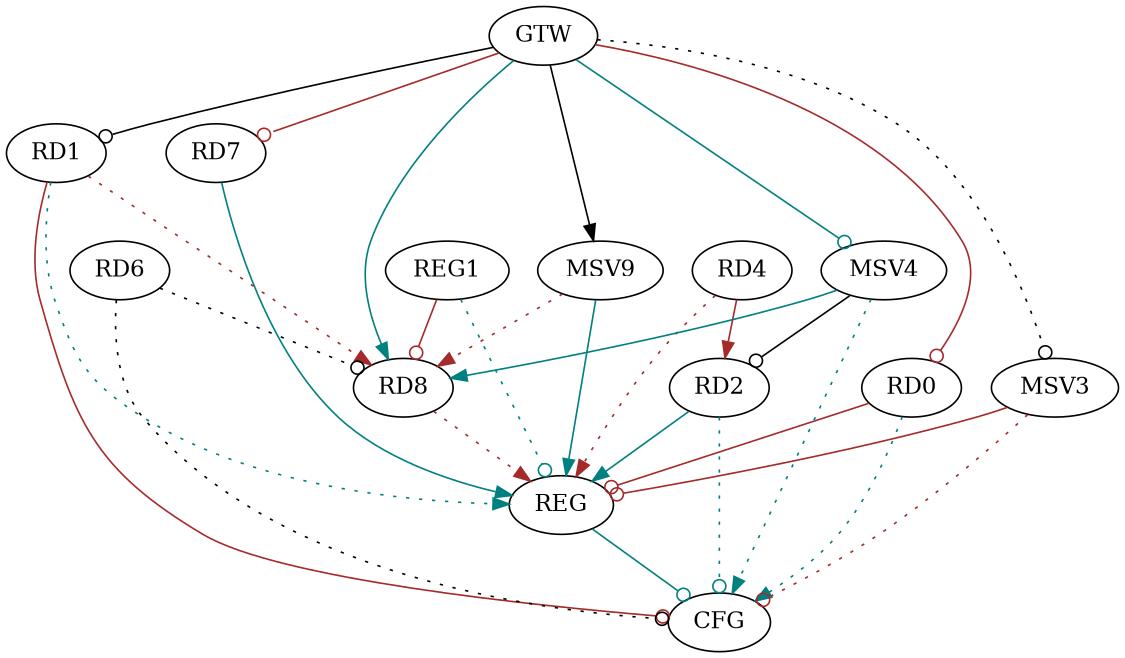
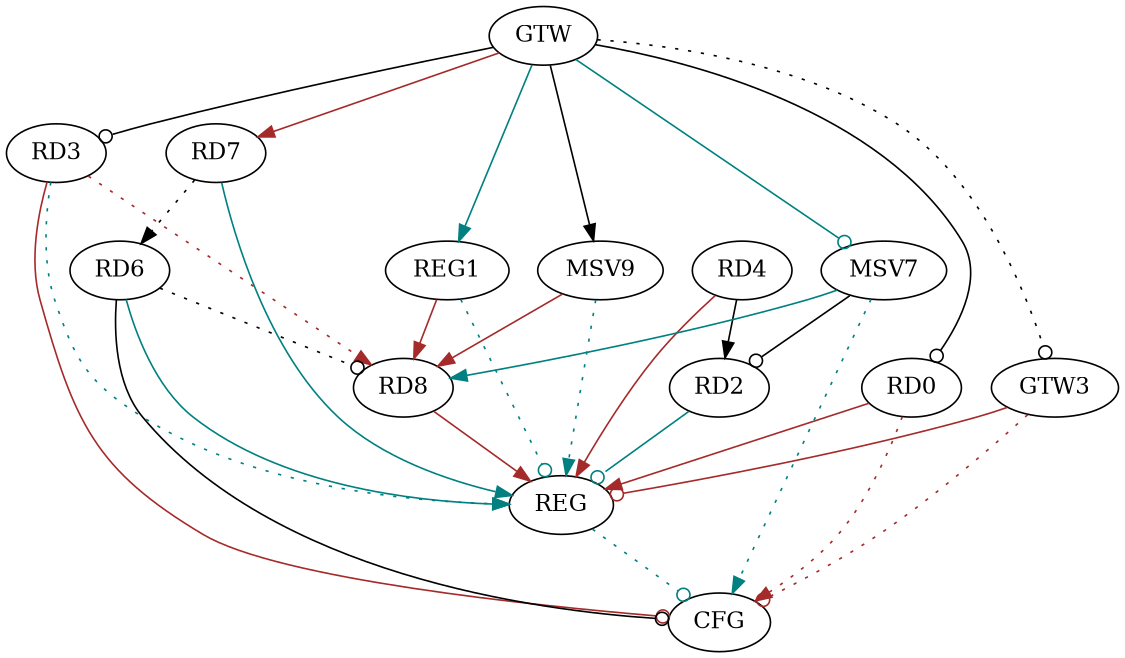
edge "GTW" -> "RD7": arrowhead odot -> normal
edge "GTW" -> "RD0": color brown -> black
node "RD1": label "RD1" -> "RD3"
edge "GTW" -> "RD8": now "GTW" -> "REG1"
edge "RD7" -> "RD6": added
node "MSV4": label "MSV4" -> "MSV7"
edge "REG1" -> "RD8": arrowhead odot -> normal
edge "MSV9" -> "RD8": style dotted -> solid
edge "RD4" -> "RD2": color brown -> black
edge "RD4" -> "REG": style dotted -> solid
edge "MSV9" -> "REG": style solid -> dotted
node "MSV3": label "MSV3" -> "GTW3"
edge "RD8" -> "REG": style dotted -> solid
edge "RD2" -> "REG": arrowhead normal -> odot
edge "RD0" -> "REG": arrowhead odot -> normal
edge "RD6" -> "REG": added
edge "RD2" -> "CFG": removed
edge "RD0" -> "CFG": color teal -> brown
edge "RD6" -> "CFG": style dotted -> solid
edge "REG" -> "CFG": style solid -> dotted
